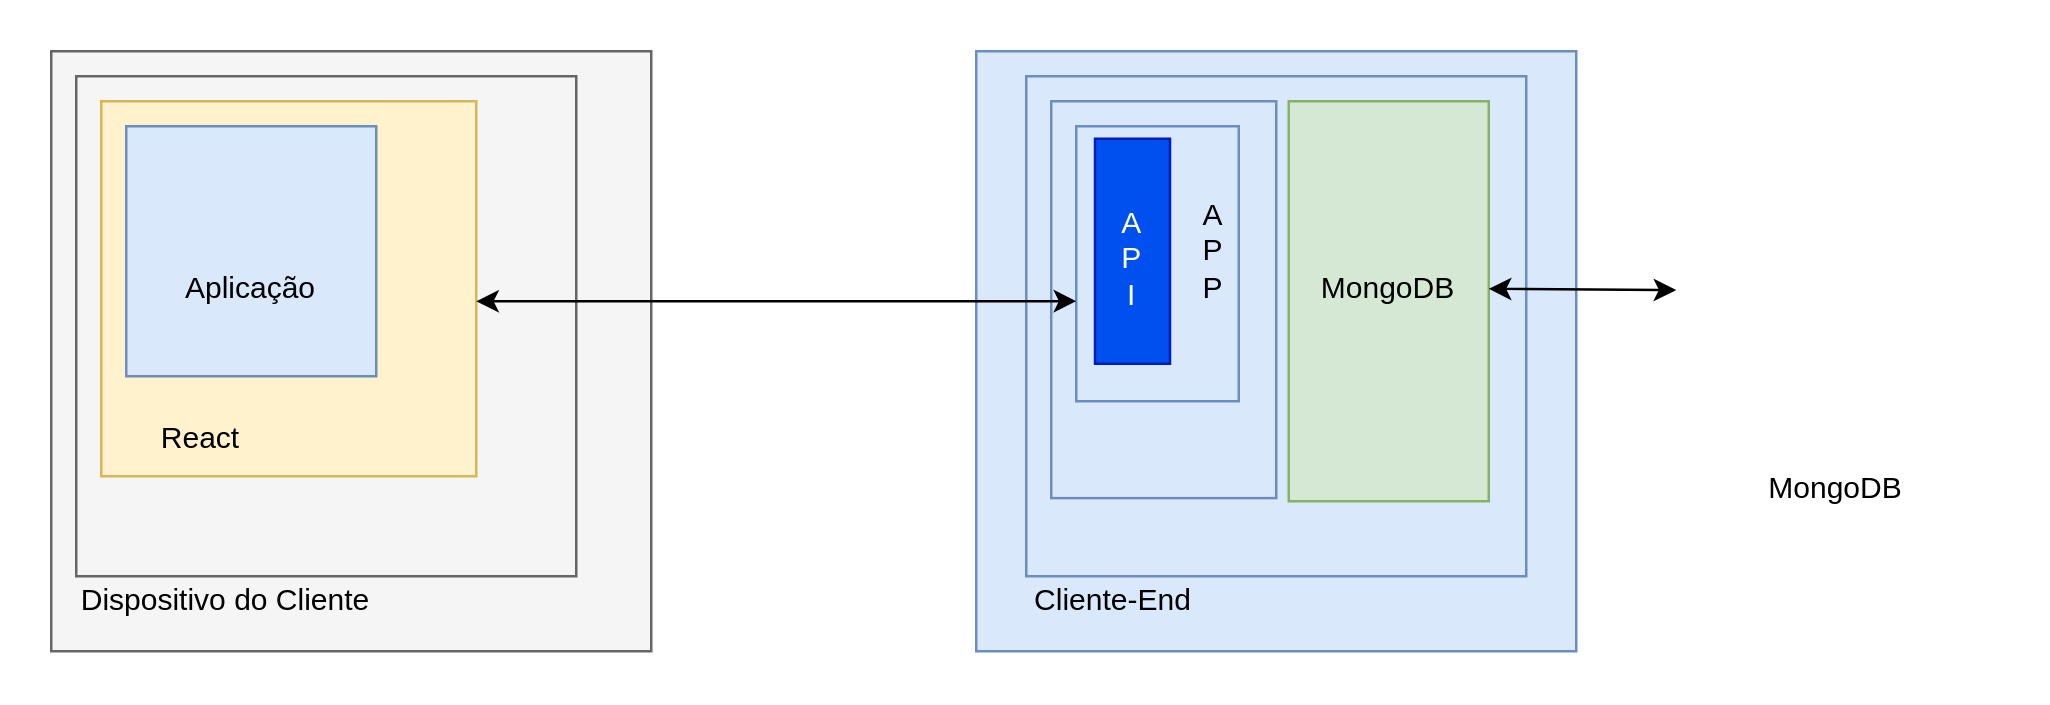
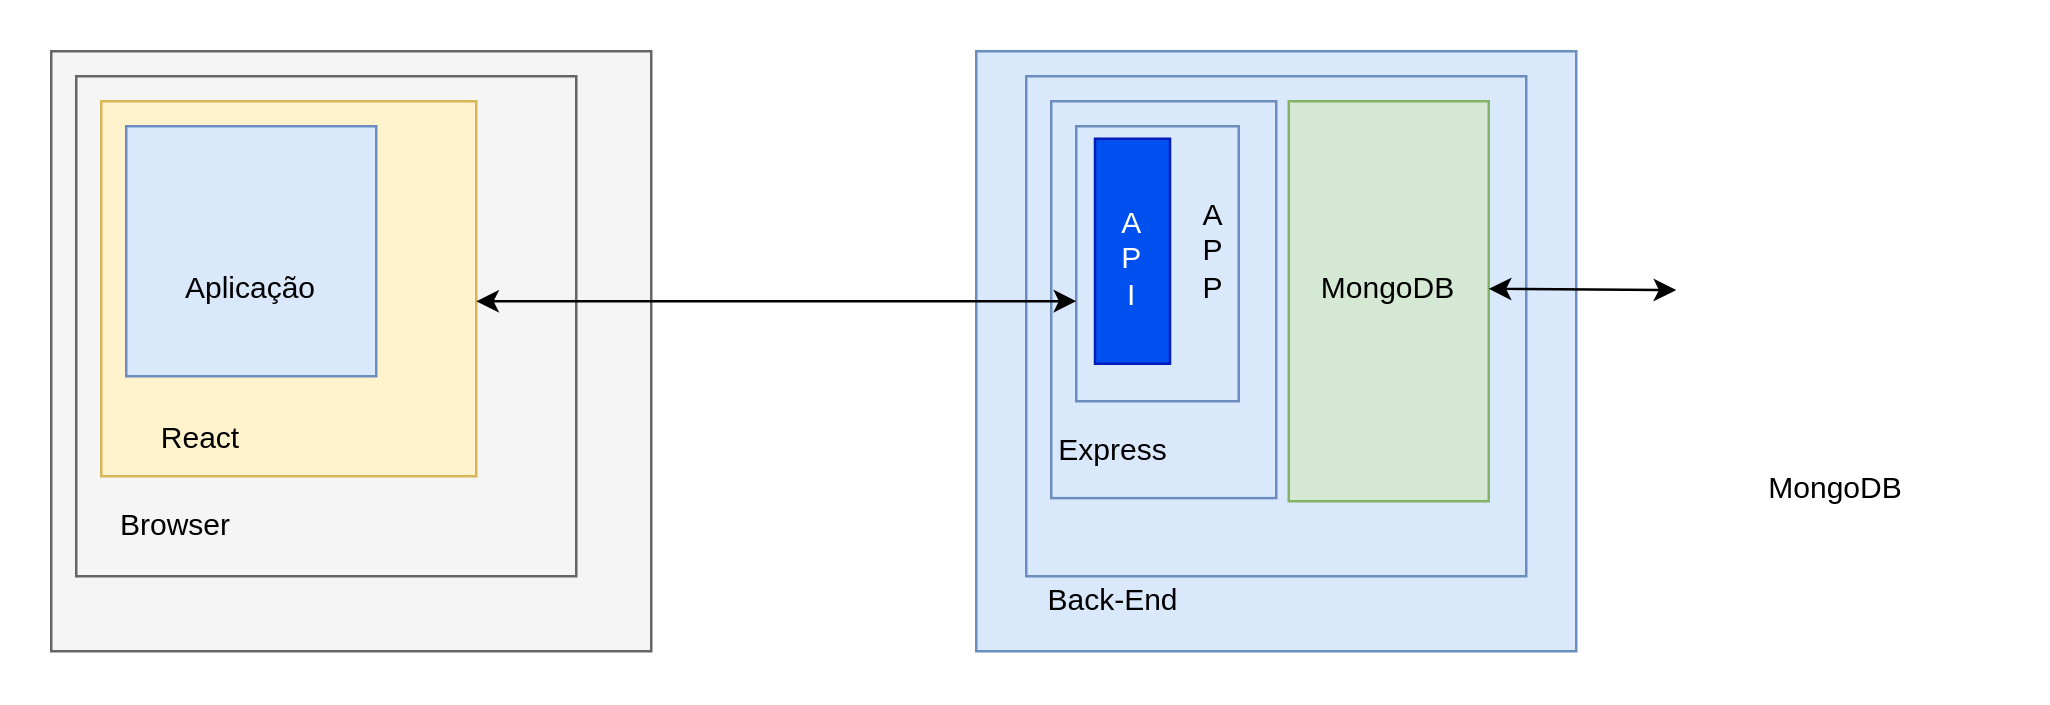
node "Express": added
node "Browser": added
node "Dispositivo do Cliente": removed
node "Cliente-End": label "Cliente-End" -> "Back-End"
